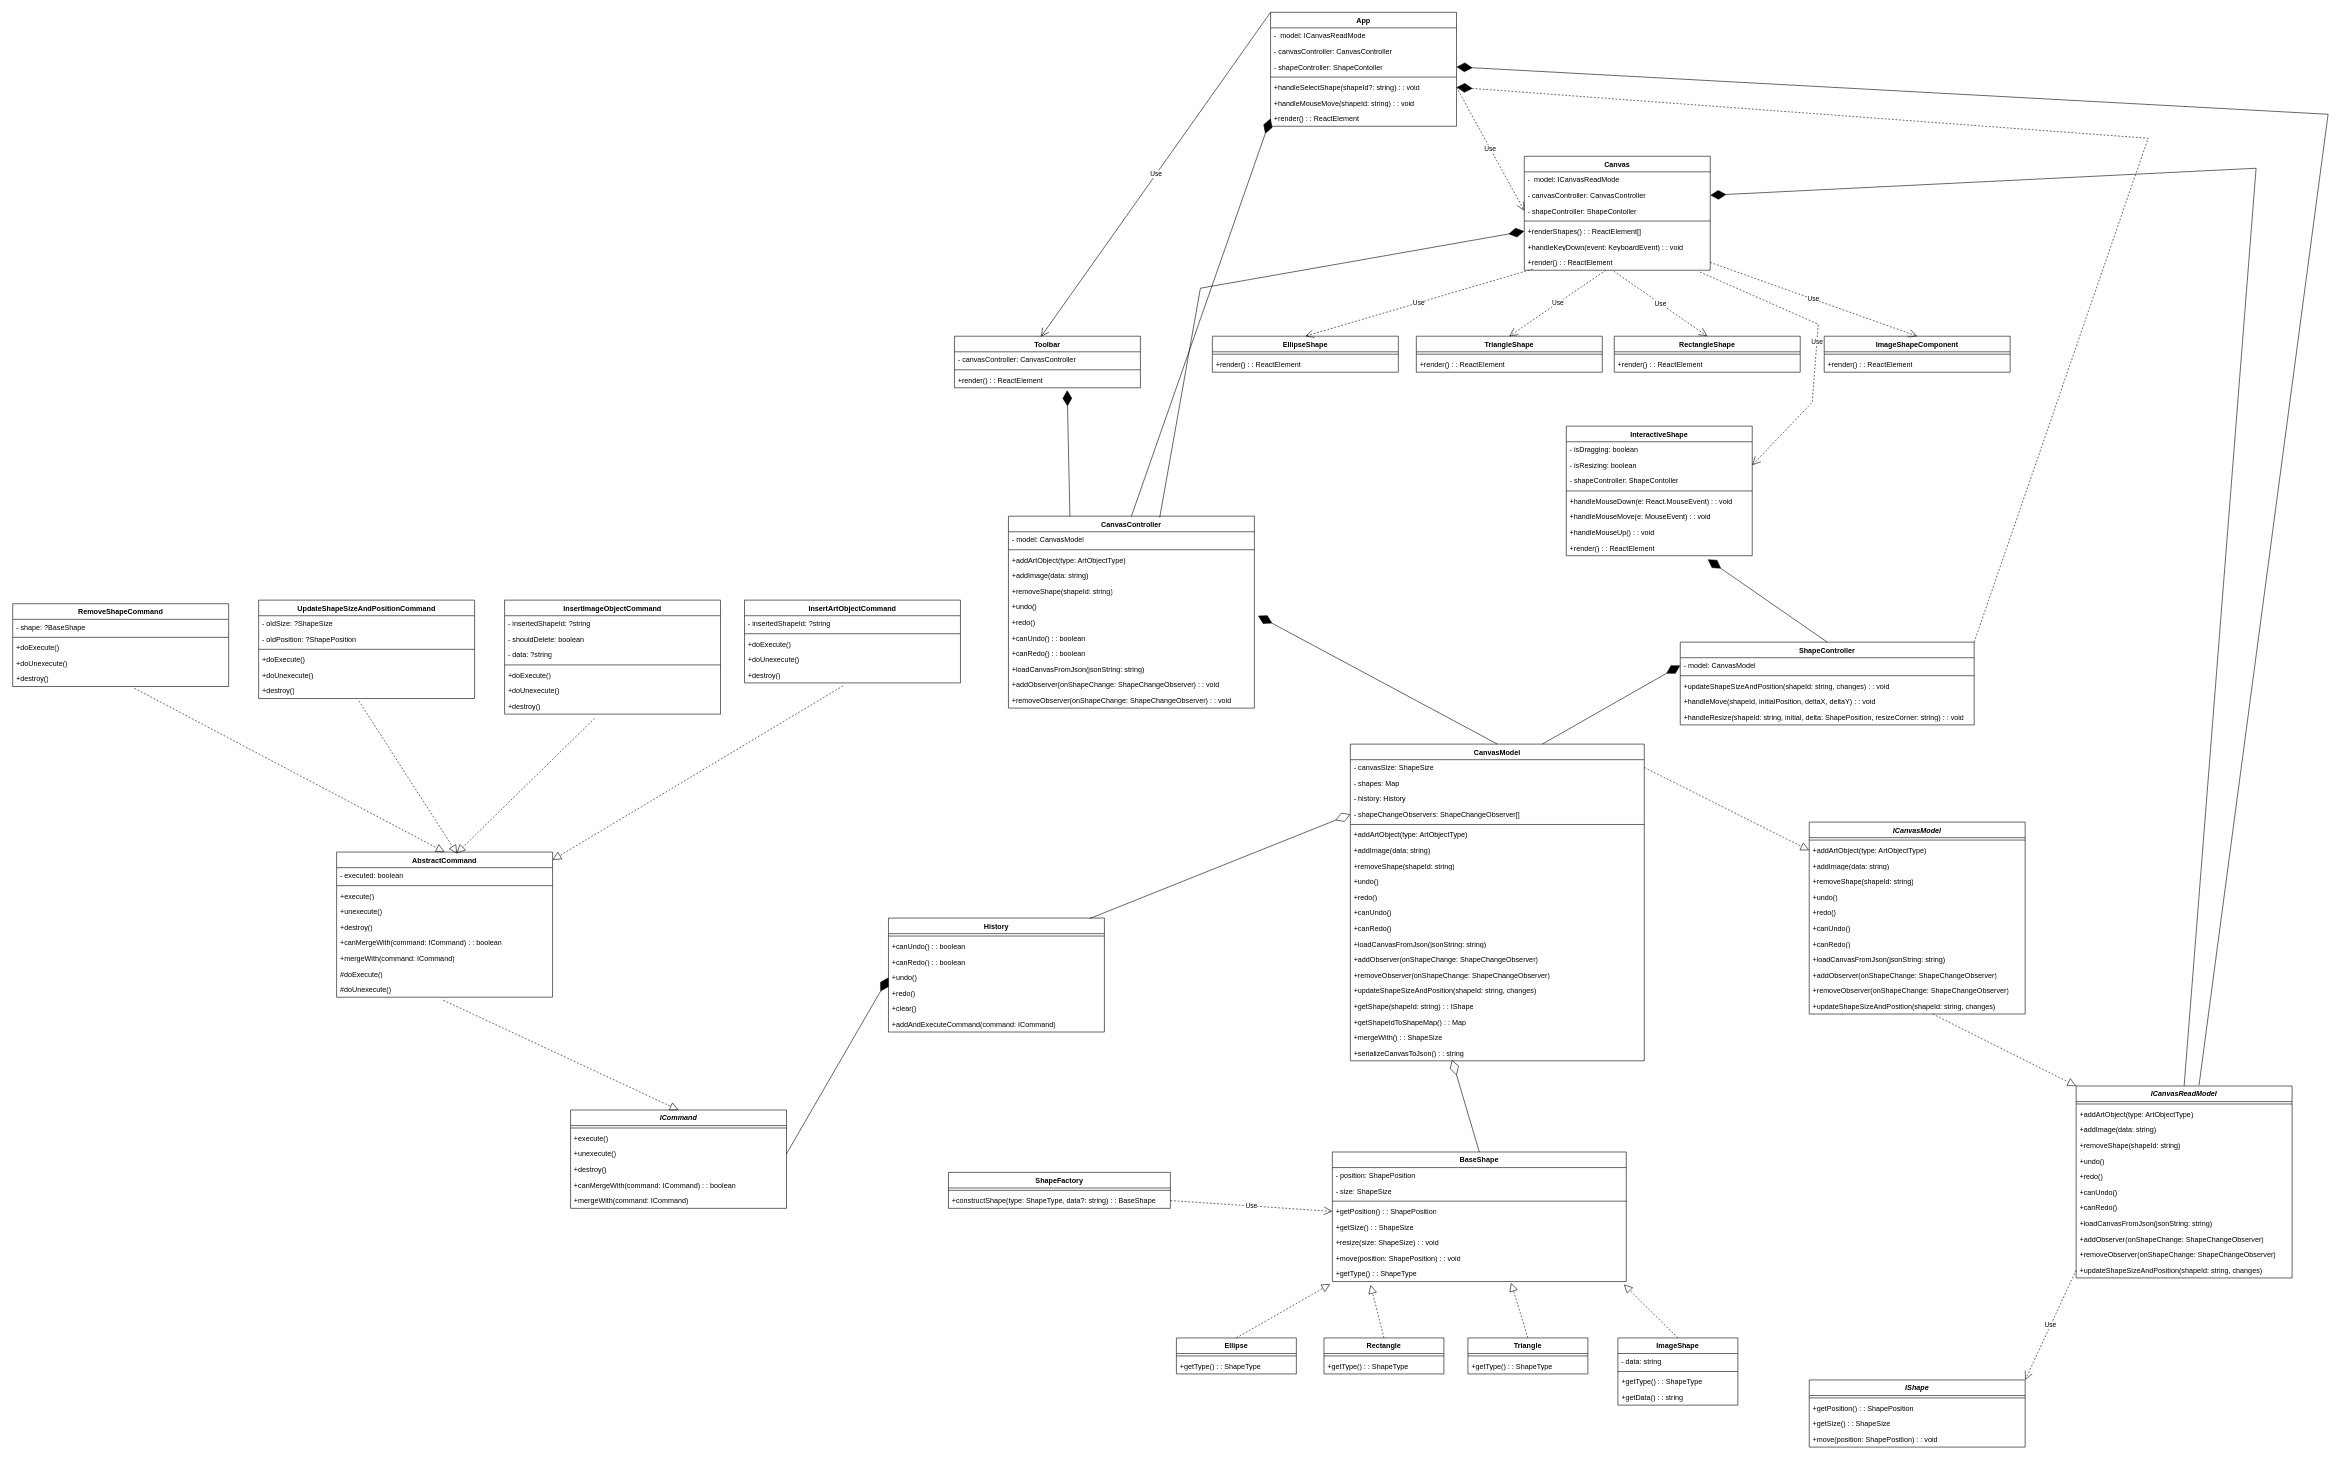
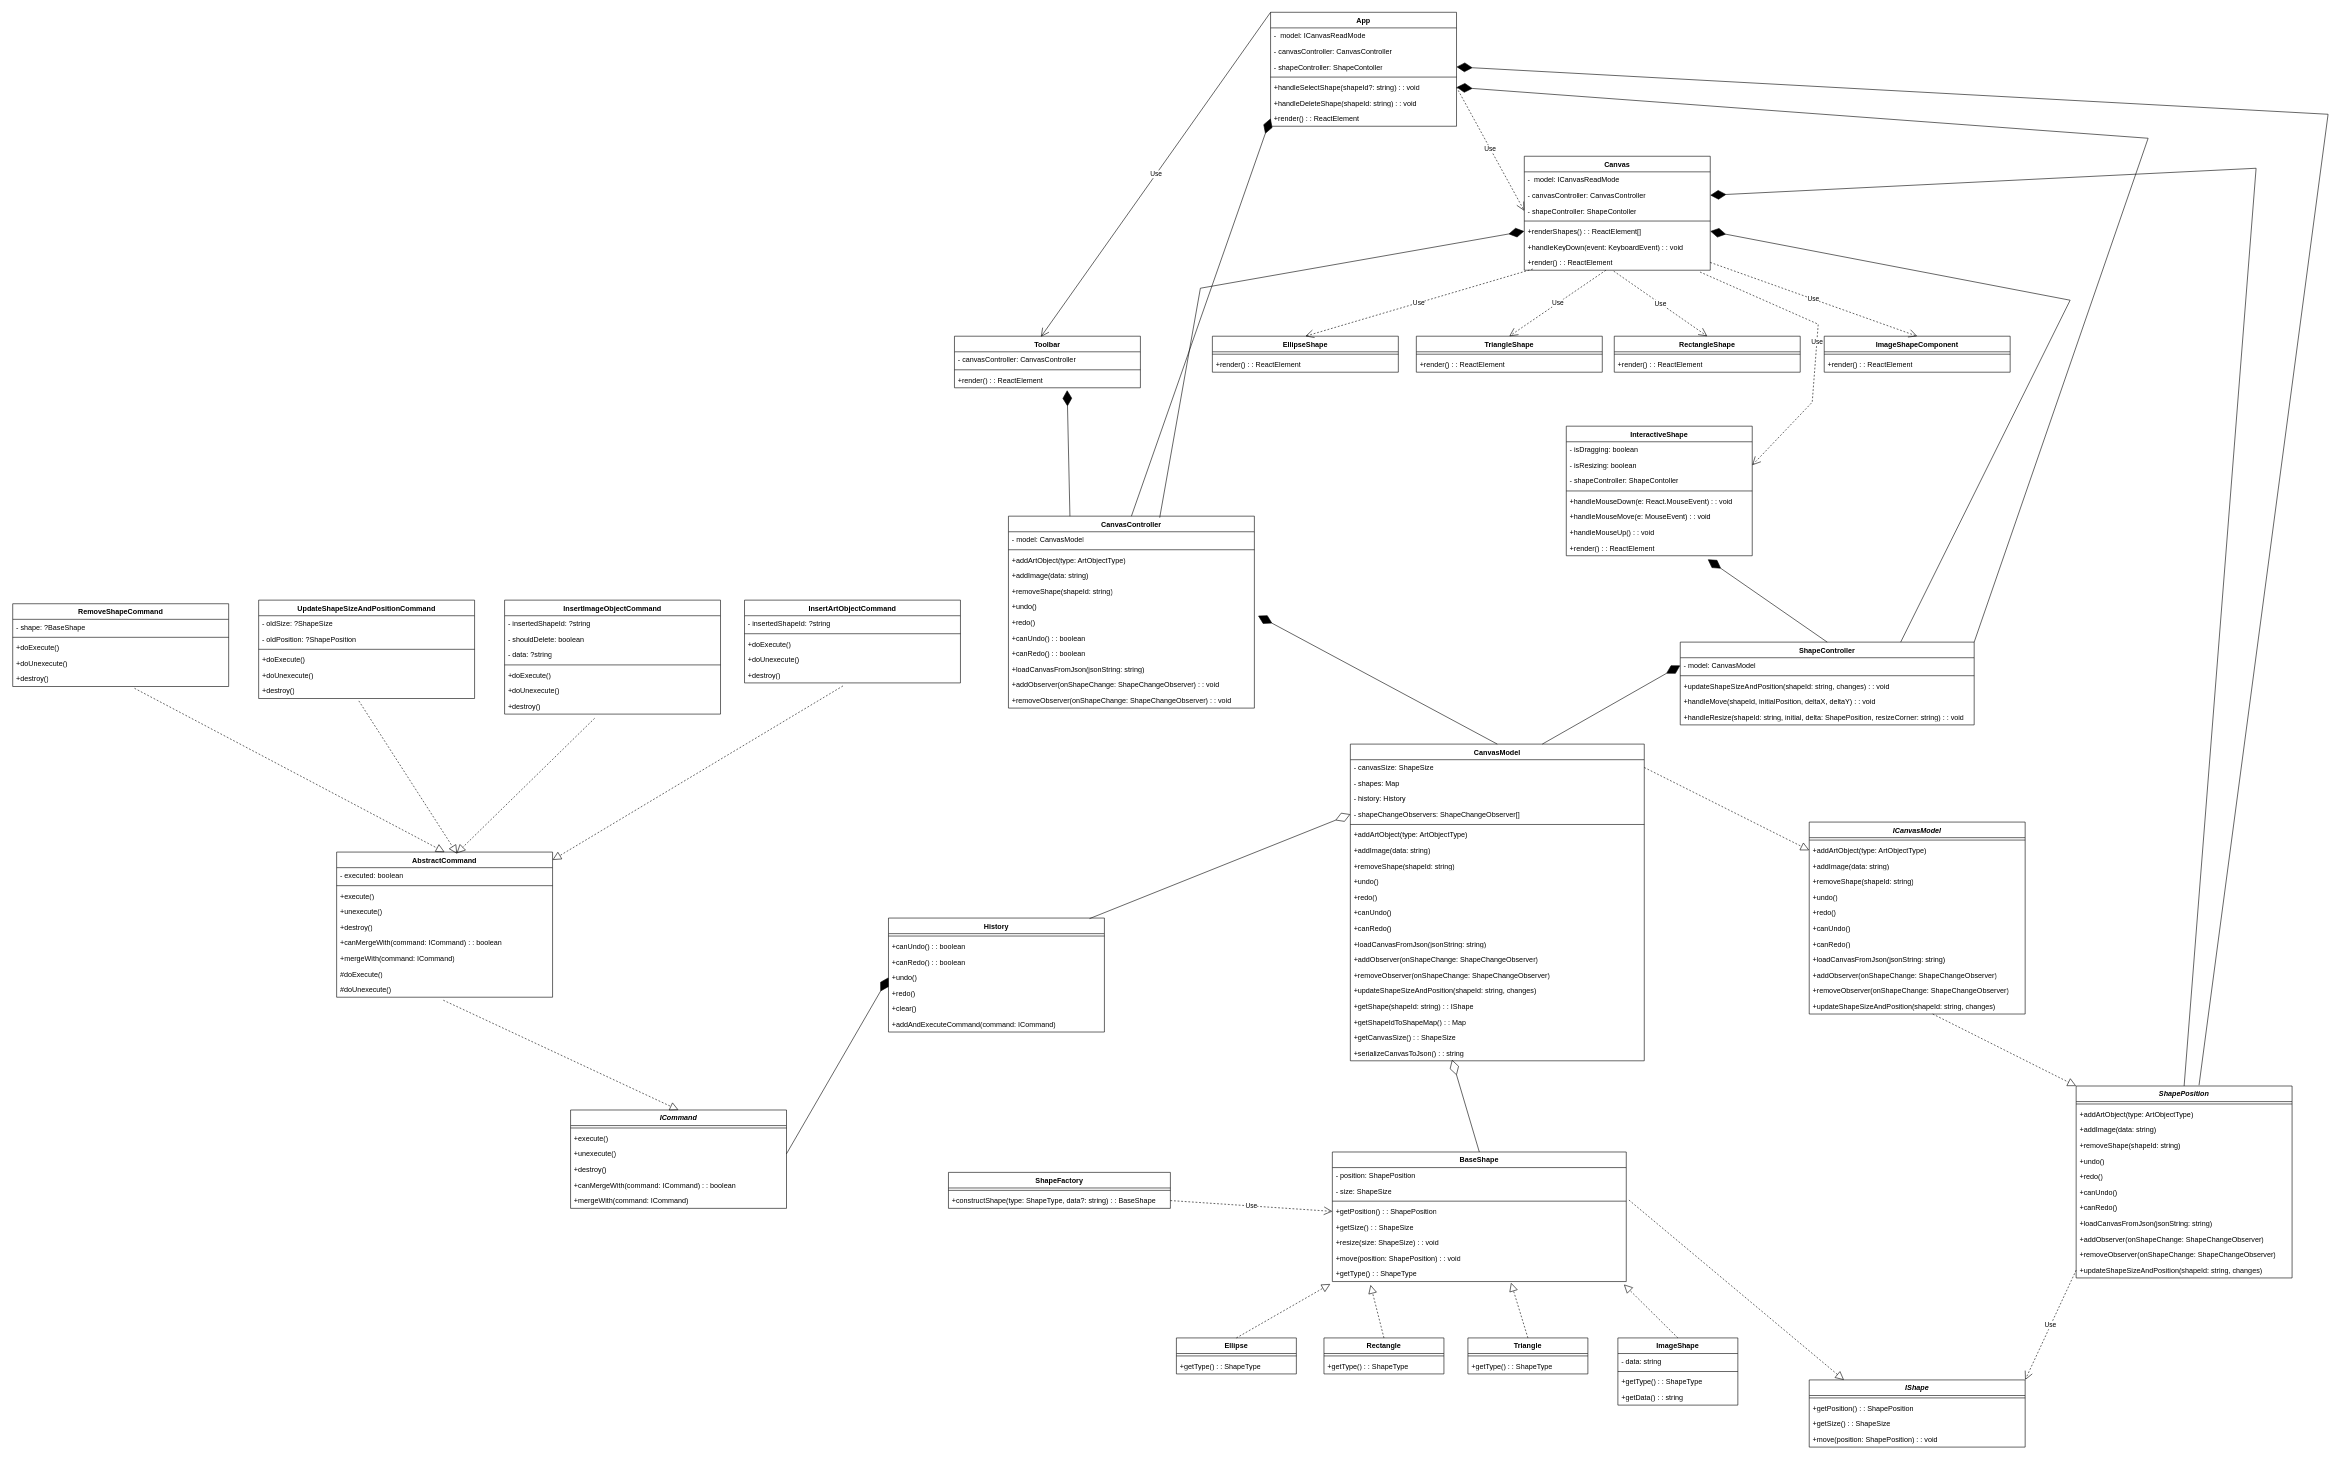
node "+handleMouseMove(shapeId: string) : : void": label "+handleMouseMove(shapeId: string) : : void" -> "+handleDeleteShape(shapeId: string) : : void"
edge "ShapeController" -> "+handleSelectShape(shapeId?: string) : : void": style dashed -> solid
edge "ShapeController" -> "+renderShapes() : : ReactElement[]": added
node "+mergeWith() : : ShapeSize": label "+mergeWith() : : ShapeSize" -> "+getCanvasSize() : : ShapeSize"
node "ICanvasReadModel": label "ICanvasReadModel" -> "ShapePosition"
edge "- size: ShapeSize" -> "IShape": added
